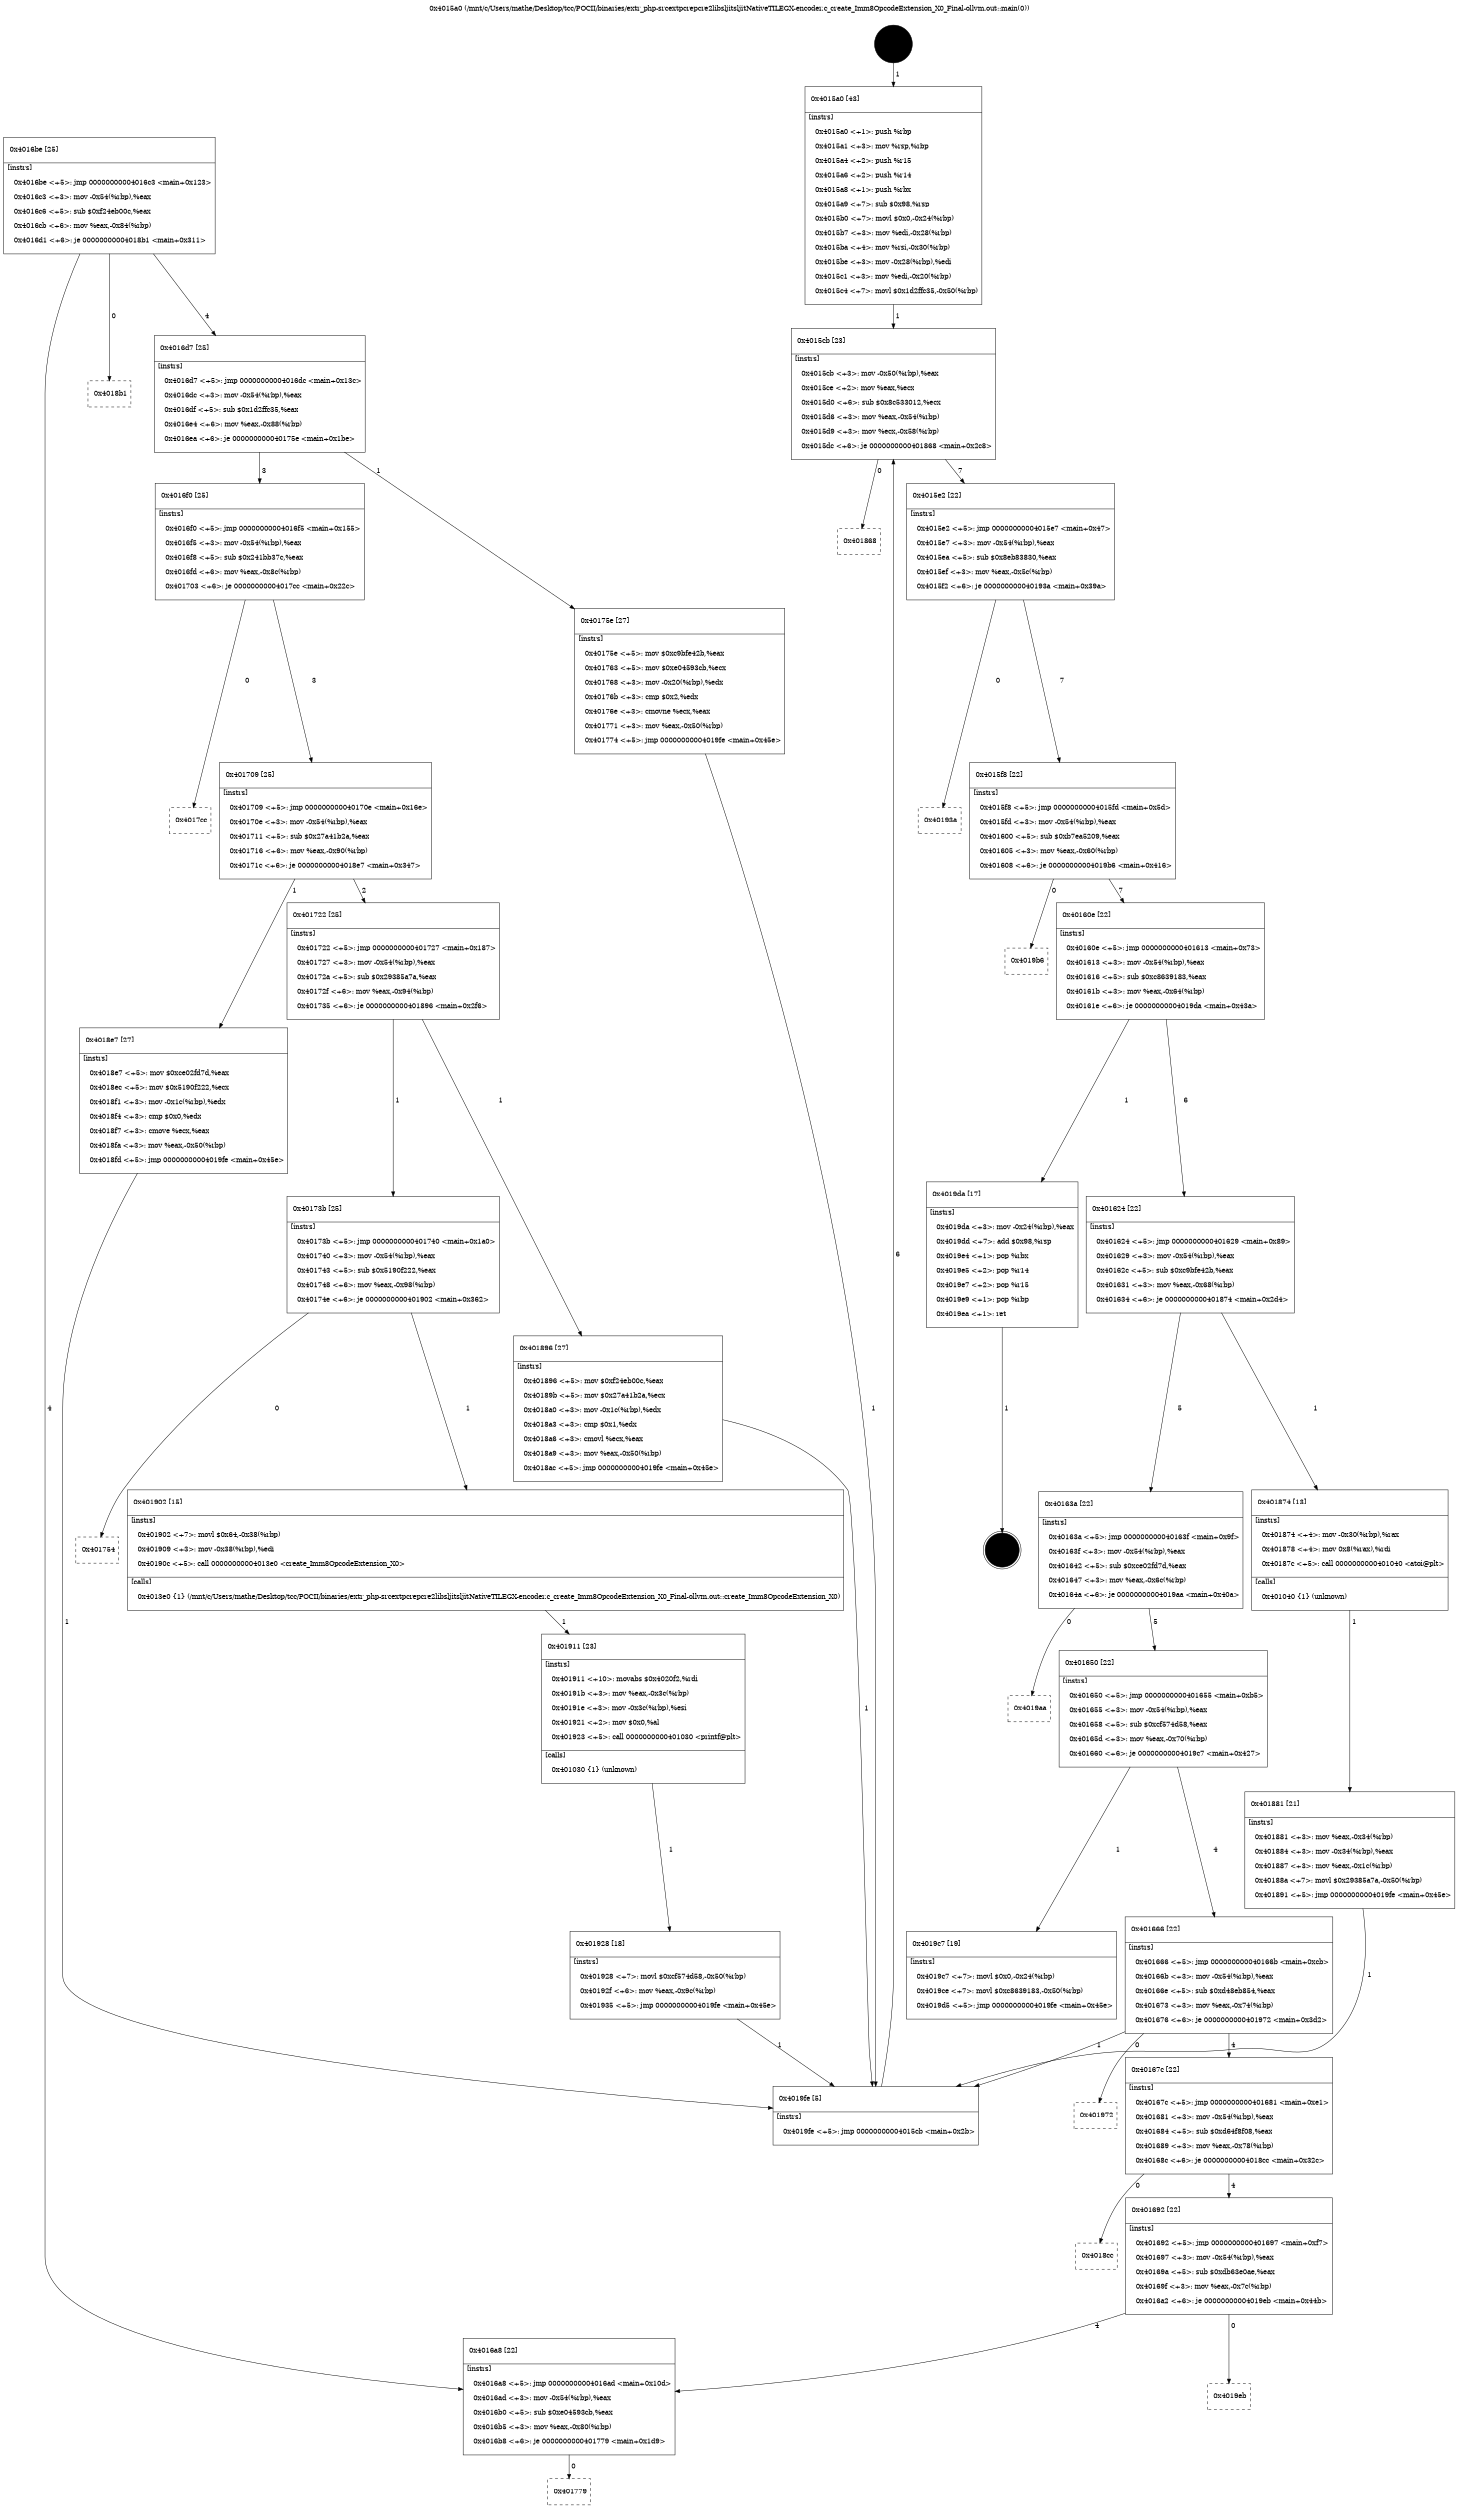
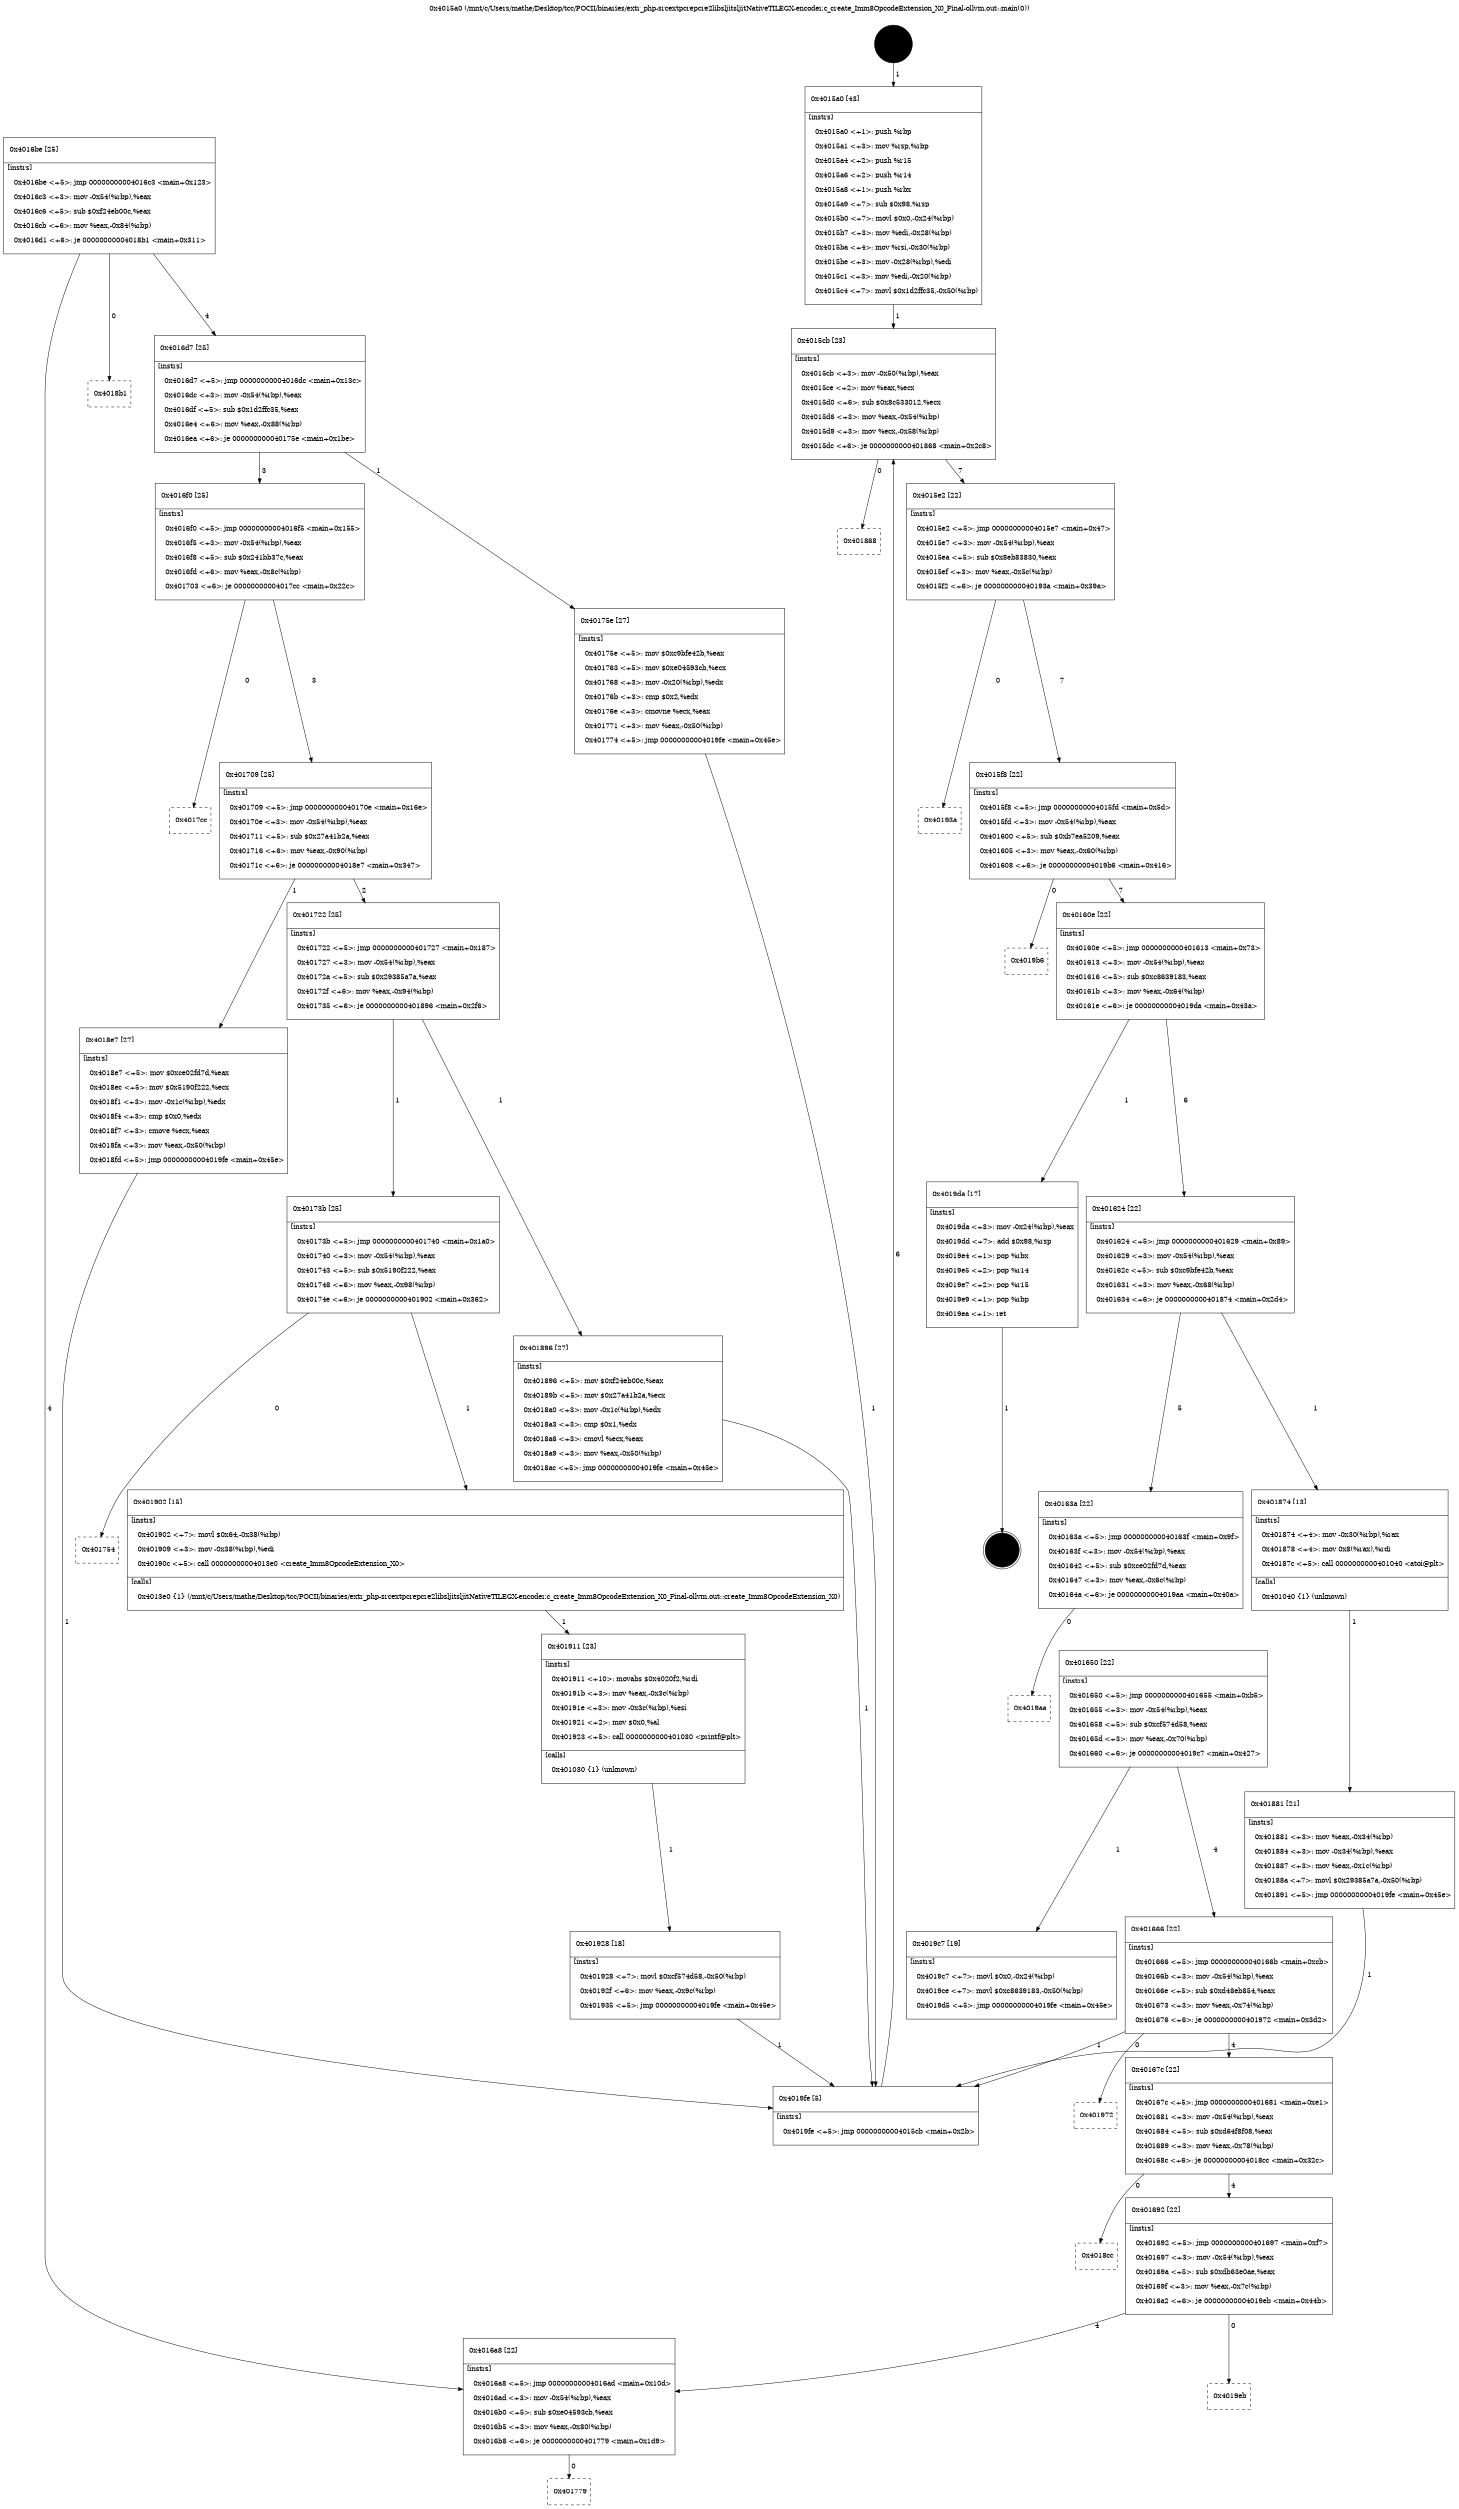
edge "0x40163a [22]" -> "0x401650 [22]": removed, label "5"
